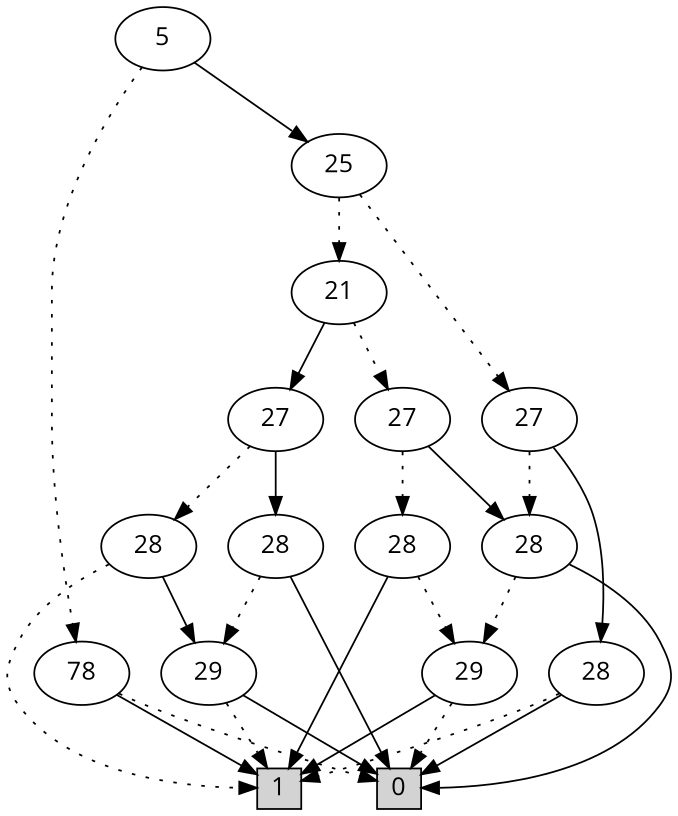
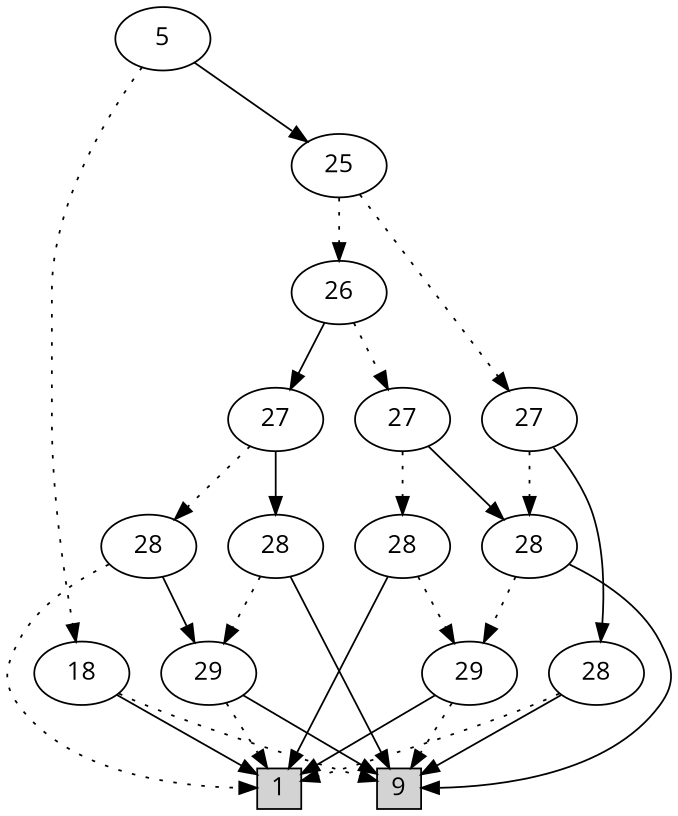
node "21": label "21" -> "26"
node "78": label "78" -> "18"
node "0": label "0" -> "9"
